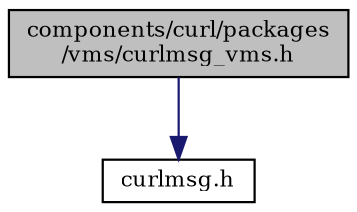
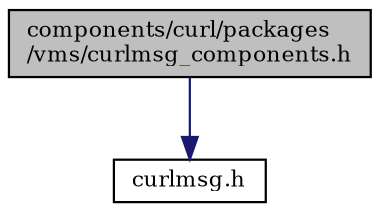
node "components/curl/packages /vms/curlmsg_vms.h": label "components/curl/packages /vms/curlmsg_vms.h" -> "components/curl/packages /vms/curlmsg_components.h"
